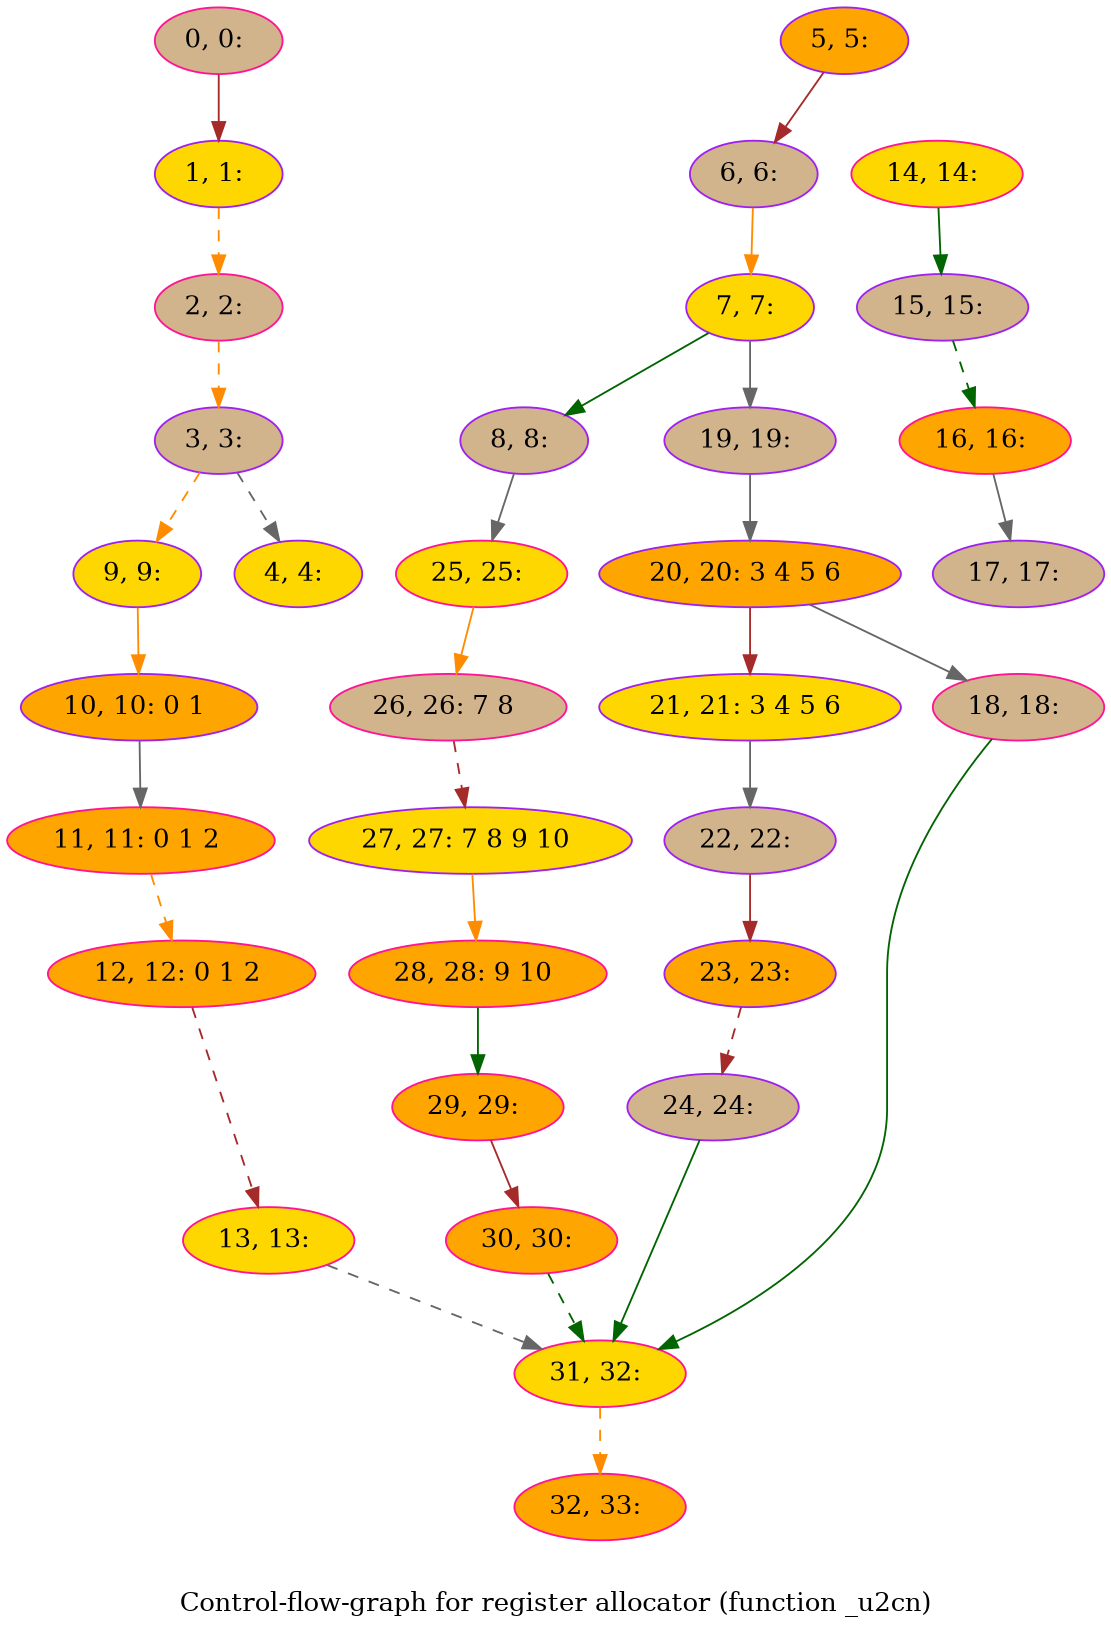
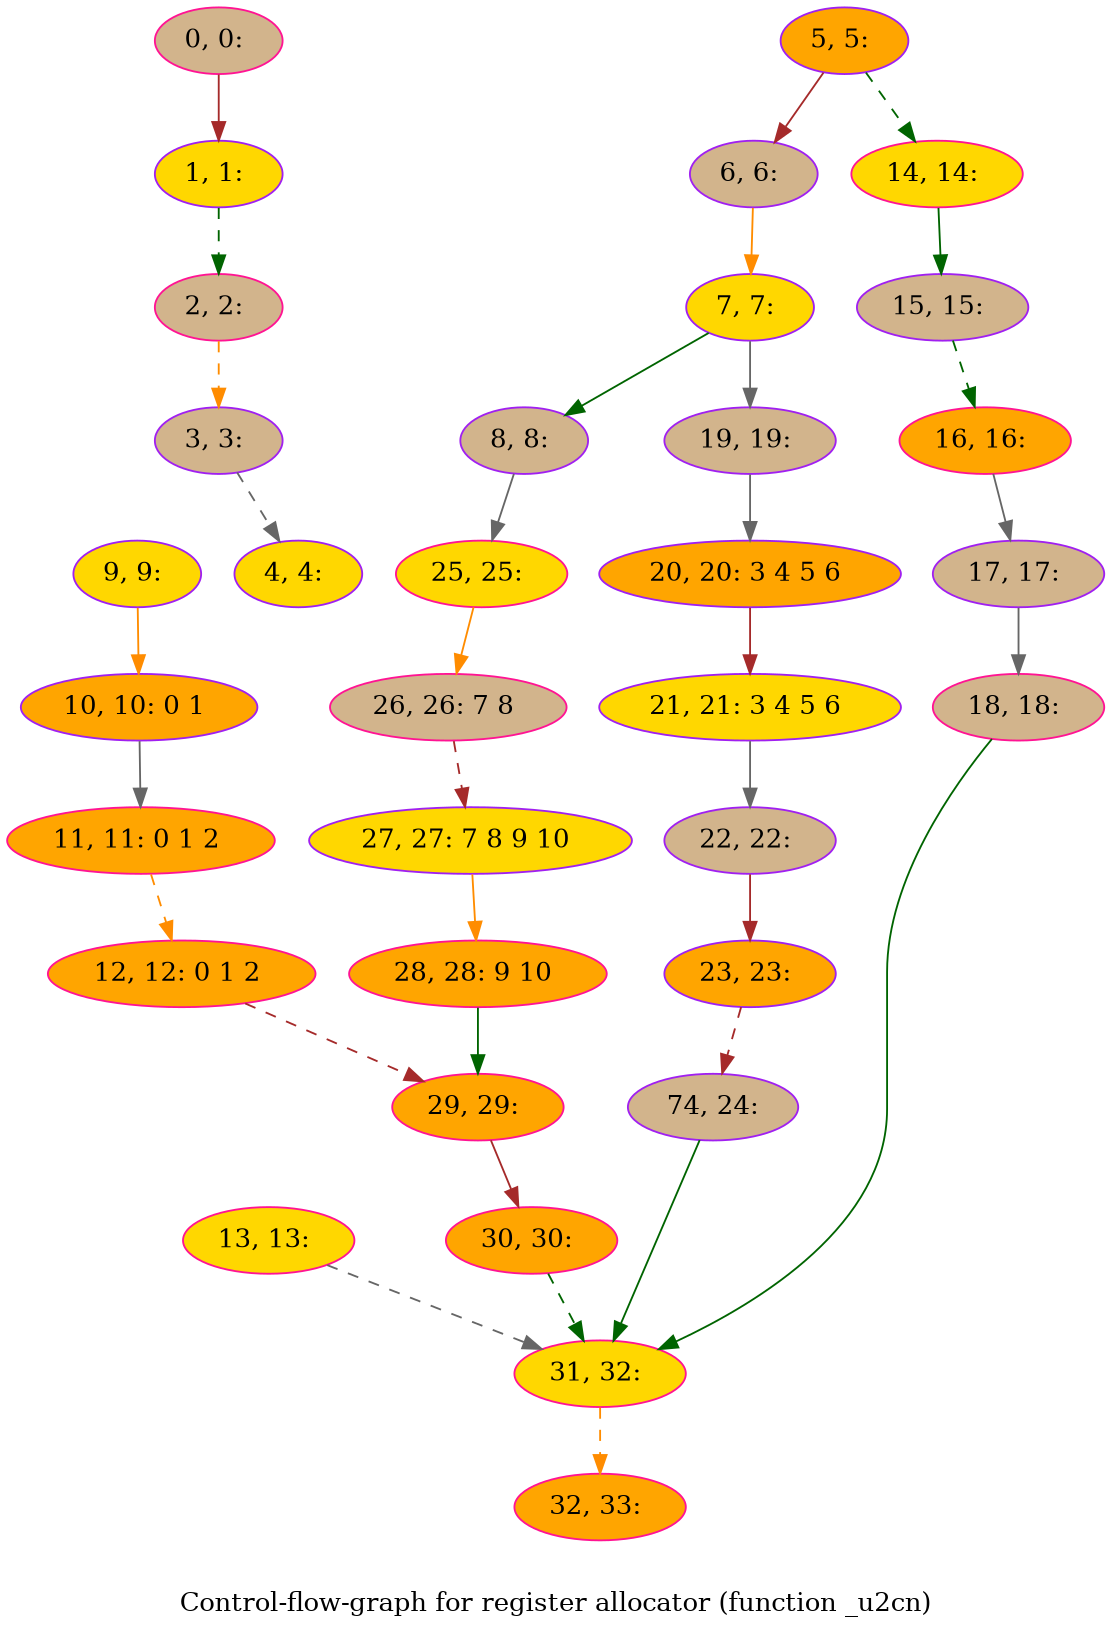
edge "5, 5:" -> "14, 14:": added
edge "1, 1:" -> "2, 2:": color darkorange -> darkgreen
edge "3, 3:" -> "9, 9:": removed
edge "20, 20: 3 4 5 6" -> "18, 18:": now "17, 17:" -> "18, 18:"
edge "12, 12: 0 1 2" -> "13, 13:": now "12, 12: 0 1 2" -> "29, 29:"
node "24, 24:": label "24, 24:" -> "74, 24:"
